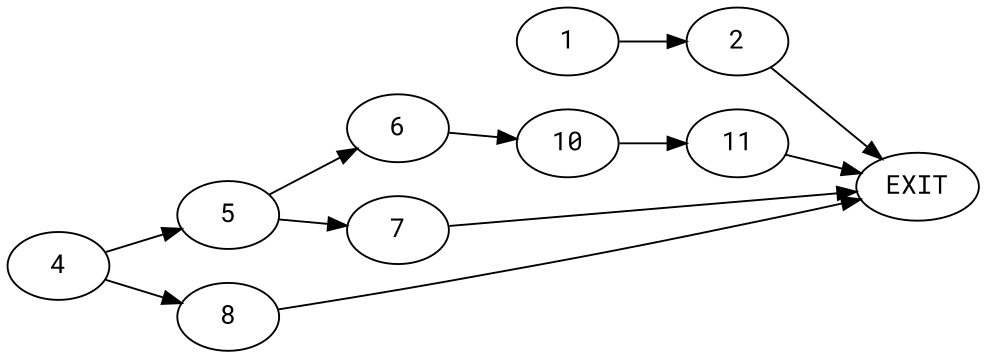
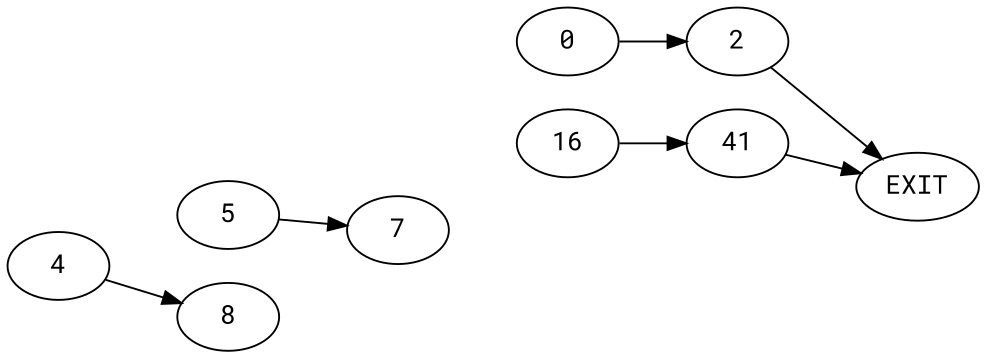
node "1": label "1" -> "0"
node "6": removed
node "10": label "10" -> "16"
node "11": label "11" -> "41"
edge "7" -> "EXIT": removed
edge "4" -> "5": removed
edge "8" -> "EXIT": removed
